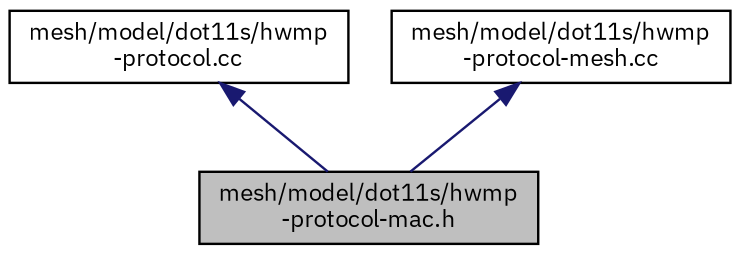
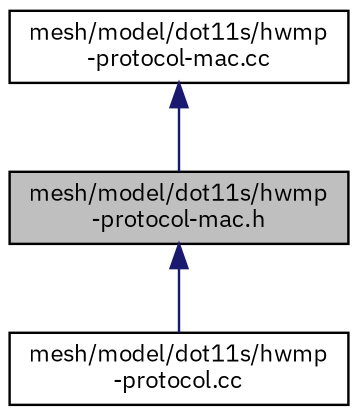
node "mesh/model/dot11s/hwmp -protocol-mesh.cc": label "mesh/model/dot11s/hwmp -protocol-mesh.cc" -> "mesh/model/dot11s/hwmp -protocol-mac.cc"
edge "mesh/model/dot11s/hwmp -protocol-mac.h" -> "mesh/model/dot11s/hwmp -protocol.cc": reversed
